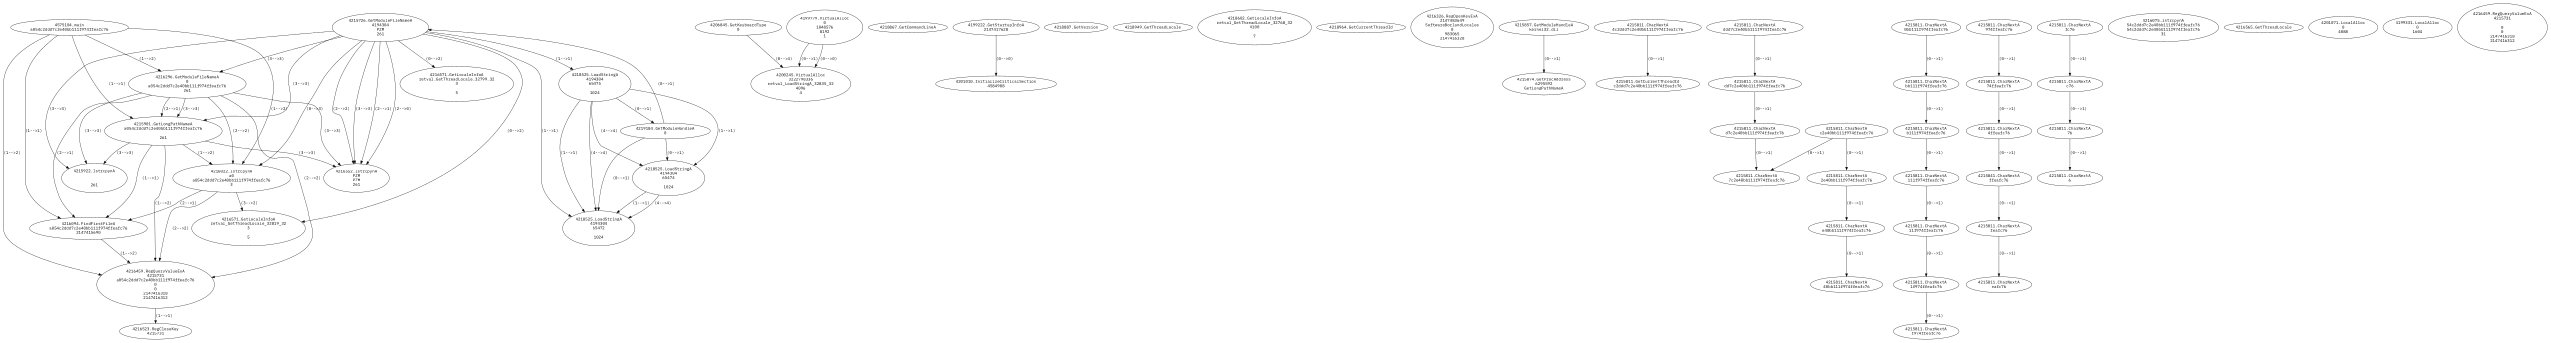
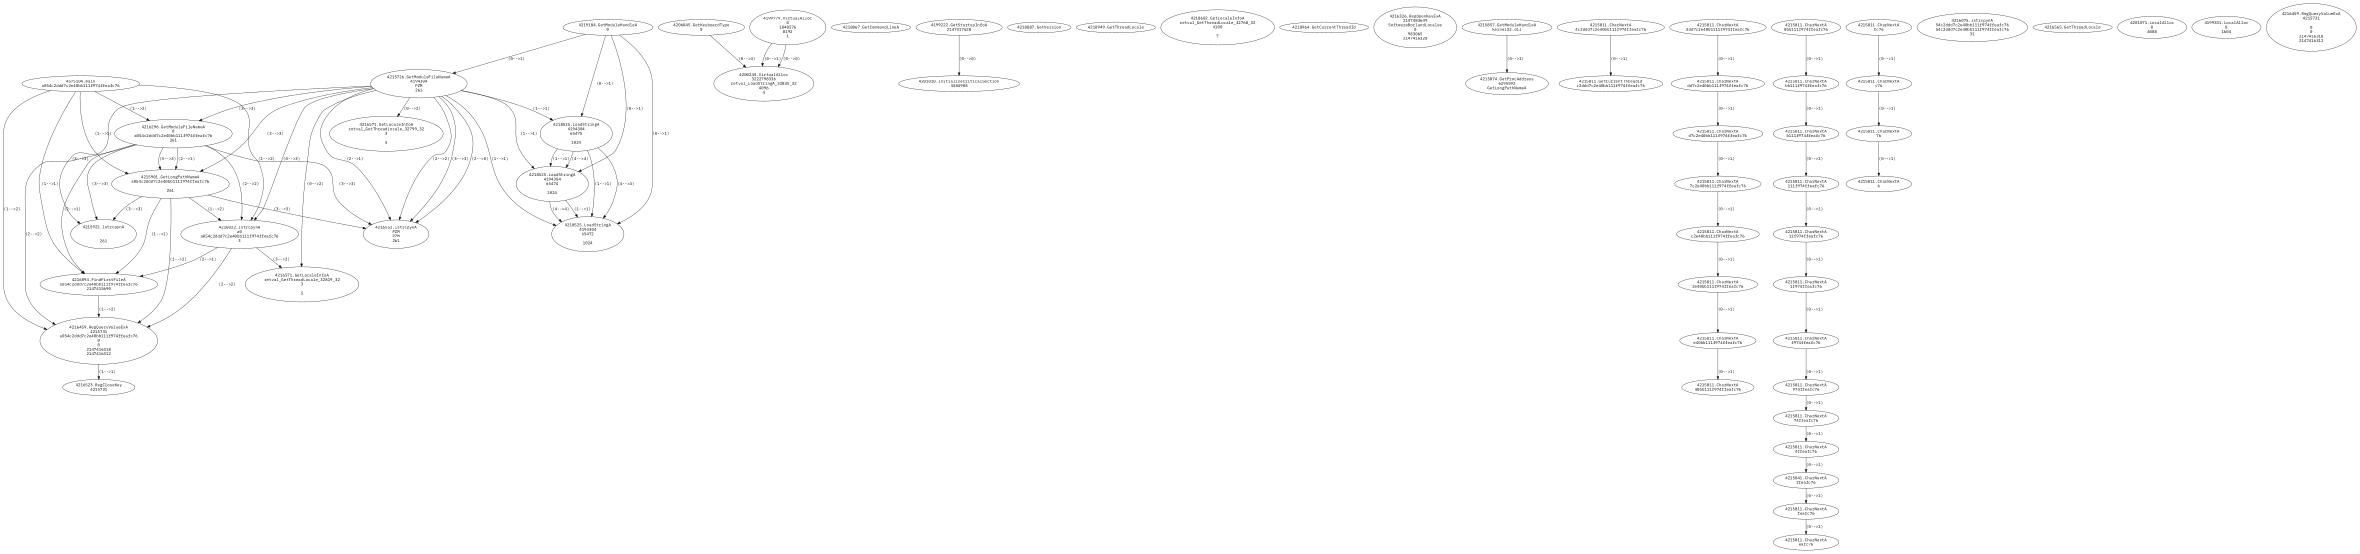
edge "4218525.LoadStringA 4194304 65475 1024" -> "4219184.GetModuleHandleA 0": reversed
edge "4215726.GetModuleFileNameA 4194304 PZM 261" -> "4218525.LoadStringA 4194304 65474 1024": added, label "(1-->1)"
edge "4215811.CharNextA c2e40bb111f974ffeafc76" -> "4215811.CharNextA 7c2e40bb111f974ffeafc76": reversed
edge "4215811.CharNextA f974ffeafc76" -> "4215811.CharNextA 974ffeafc76": added, label "(0-->1)"
